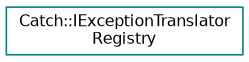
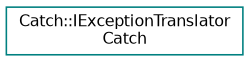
node "Catch::IExceptionTranslator Registry": label "Catch::IExceptionTranslator Registry" -> "Catch::IExceptionTranslator Catch"
